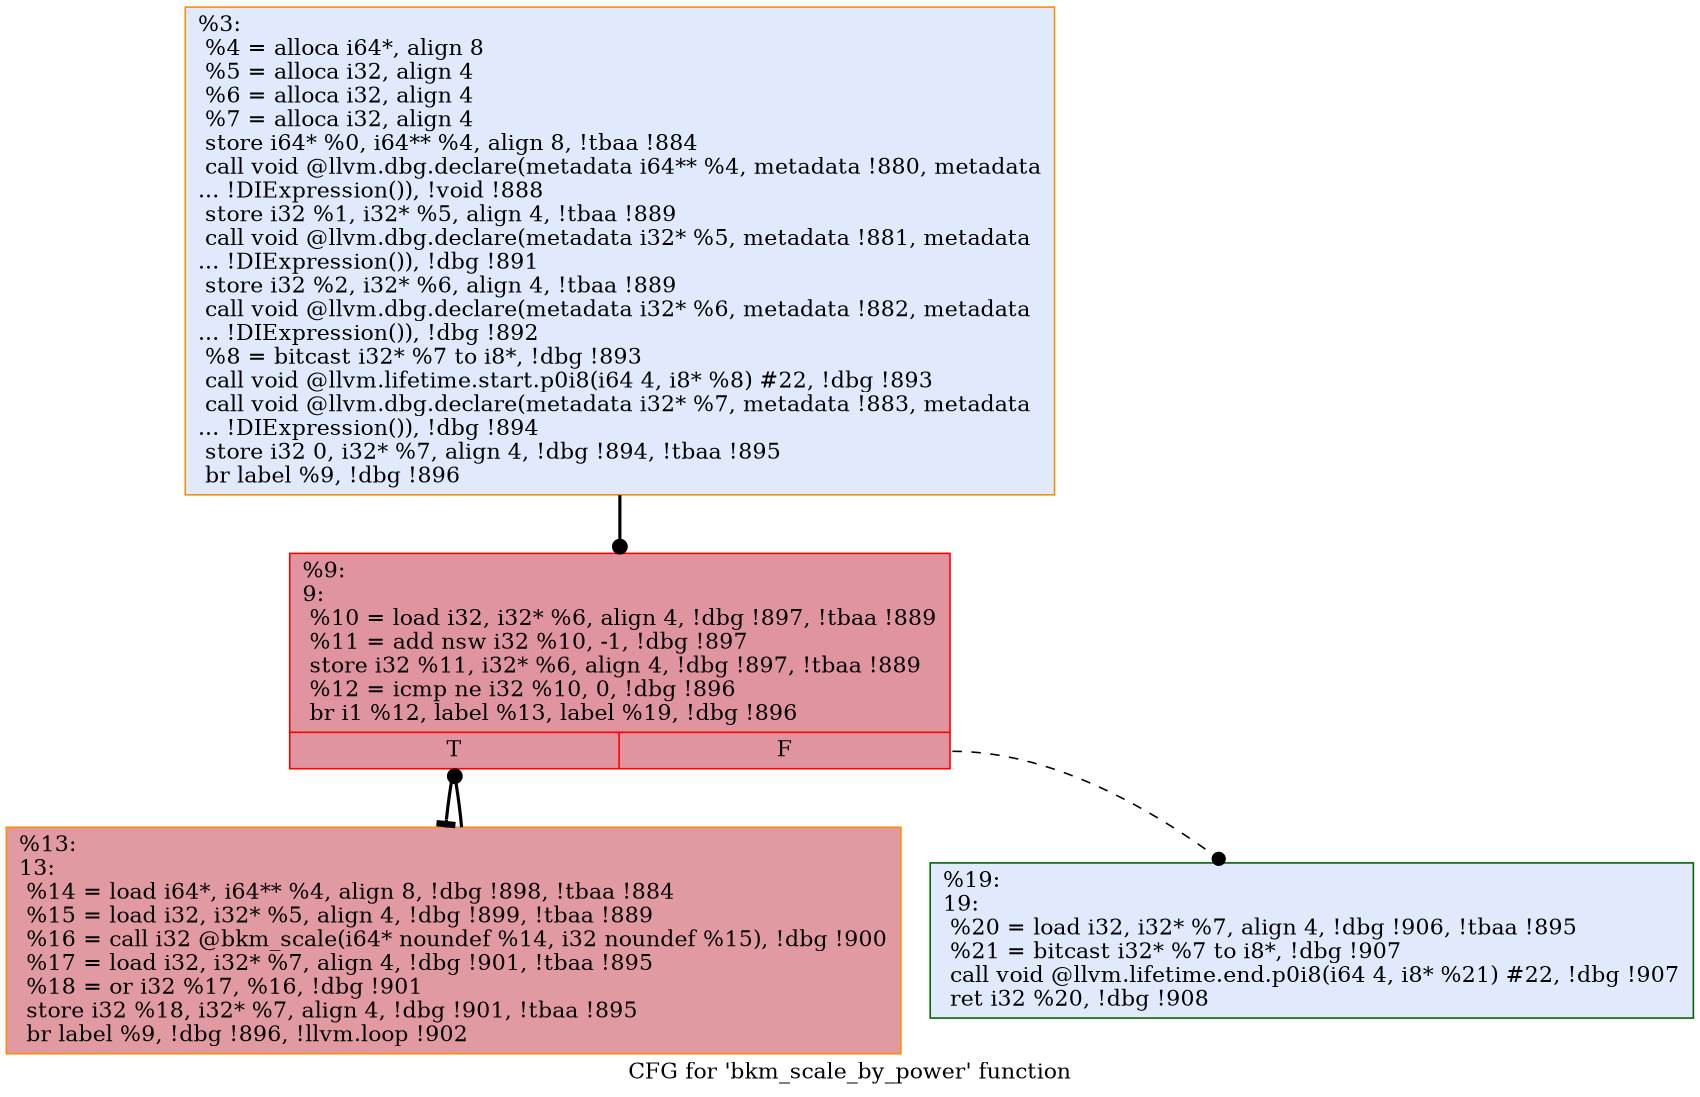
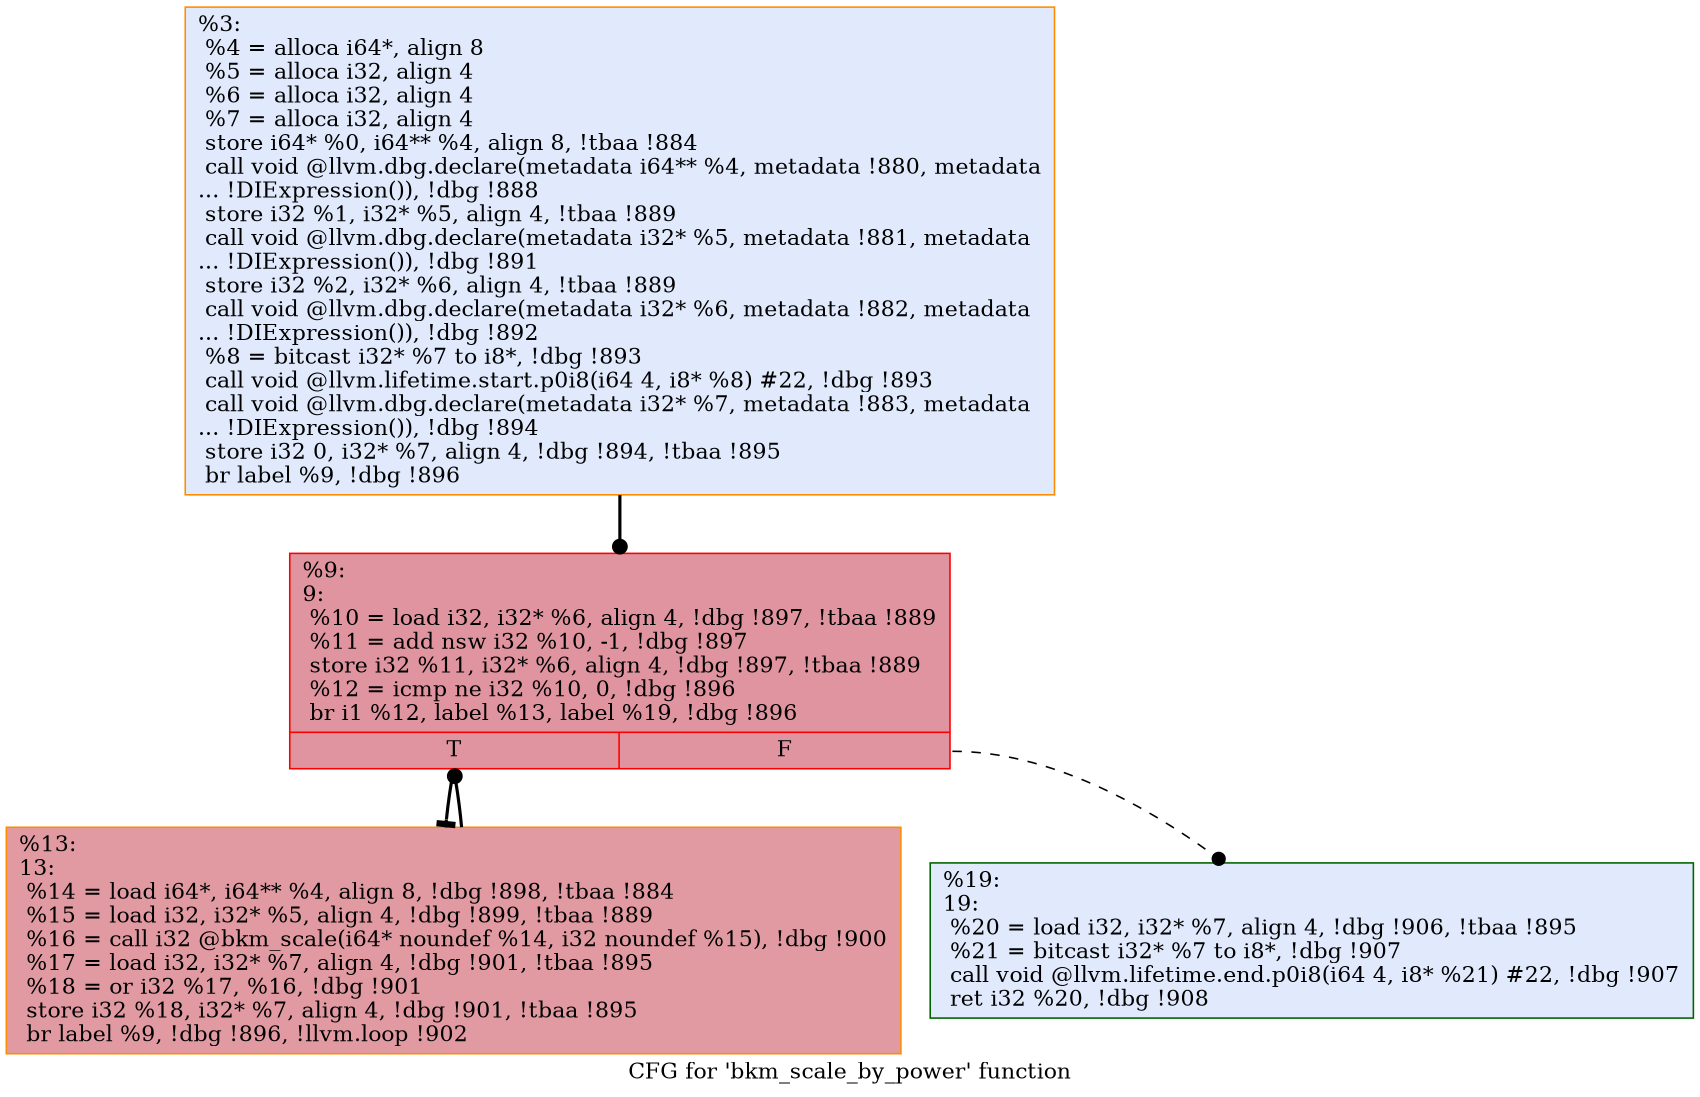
node "%3:": text "... !DIExpression()), !void !888" -> "... !DIExpression()), !dbg !888"
